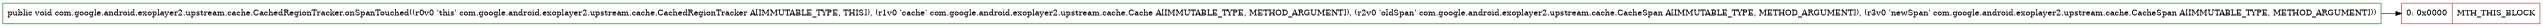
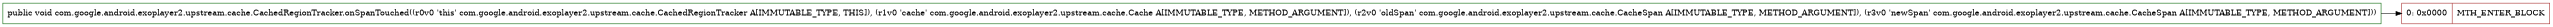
node "0: 0x0000": text "MTH_THIS_BLOCK" -> "MTH_ENTER_BLOCK"
